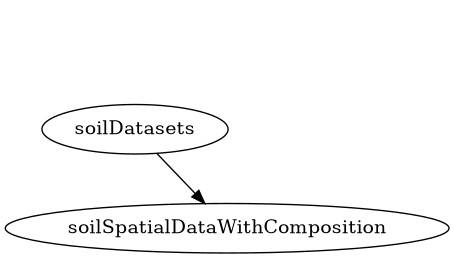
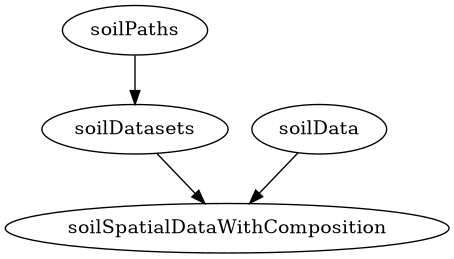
node "soilPaths": added
node "soilData": added
